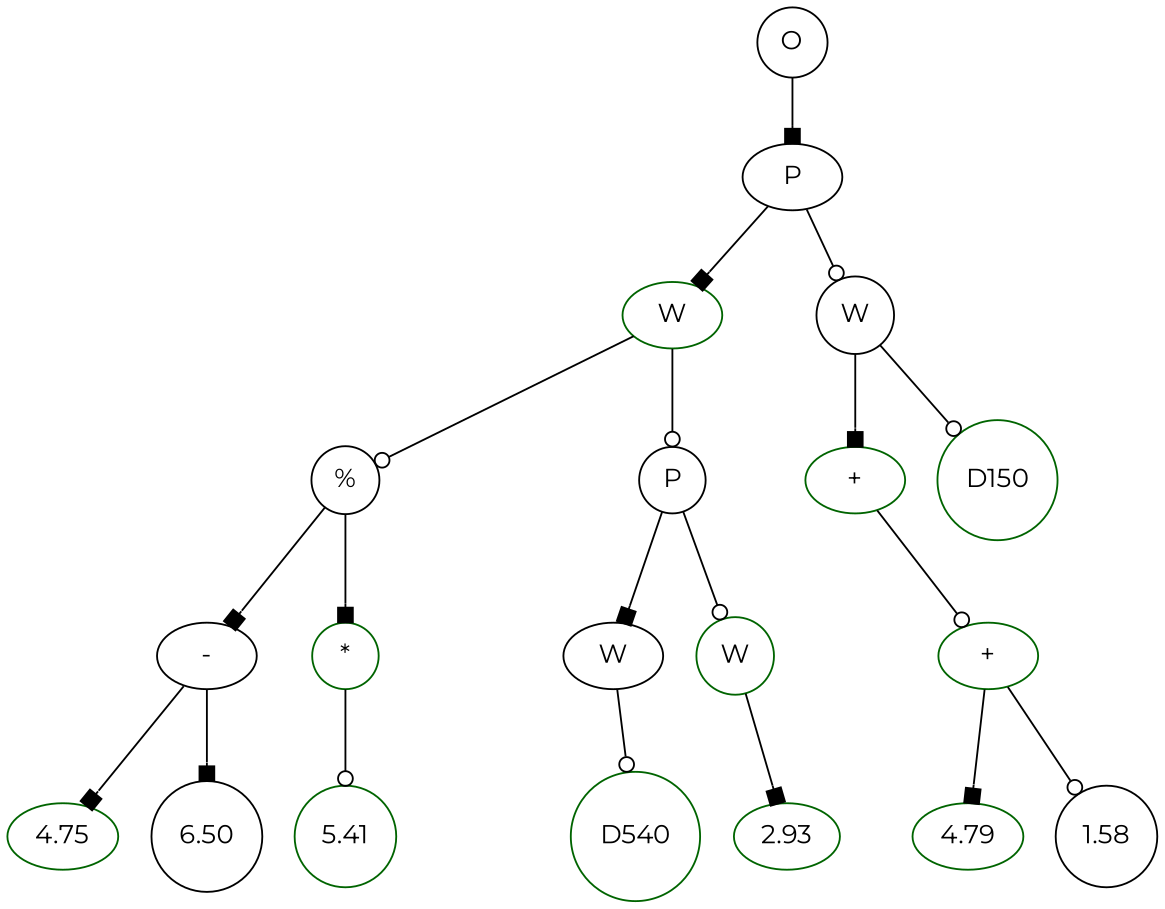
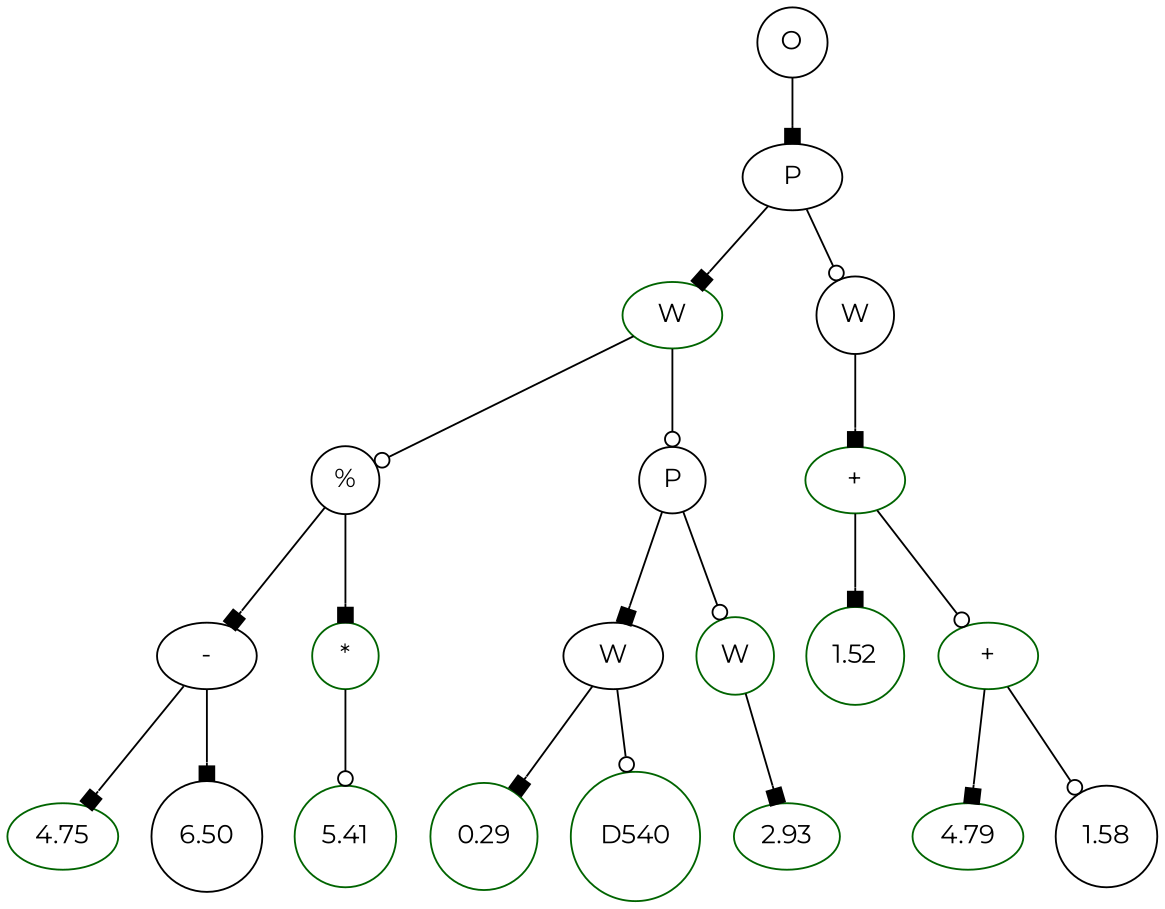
node "D150": removed
node "1.52": added
node "0.29": added
